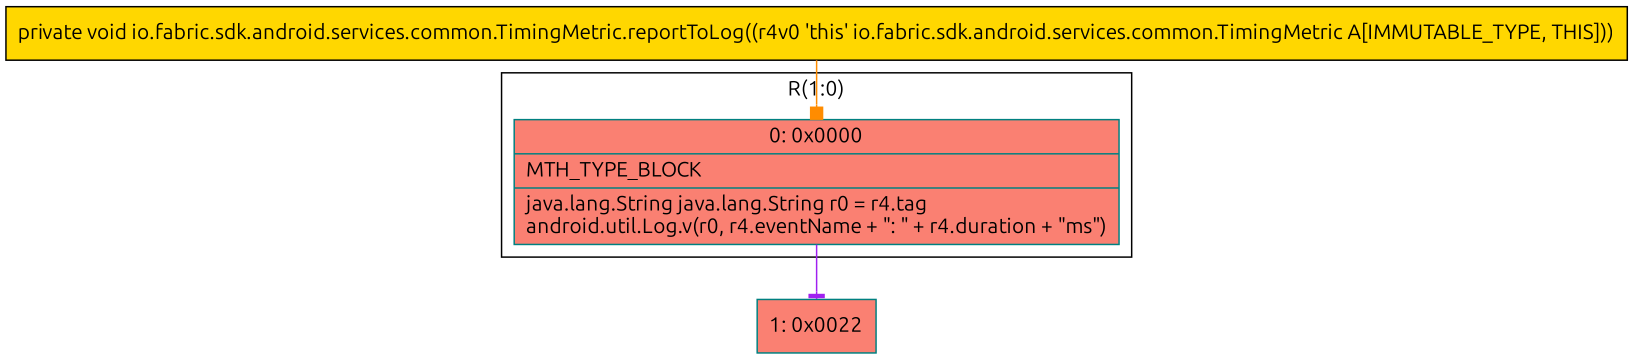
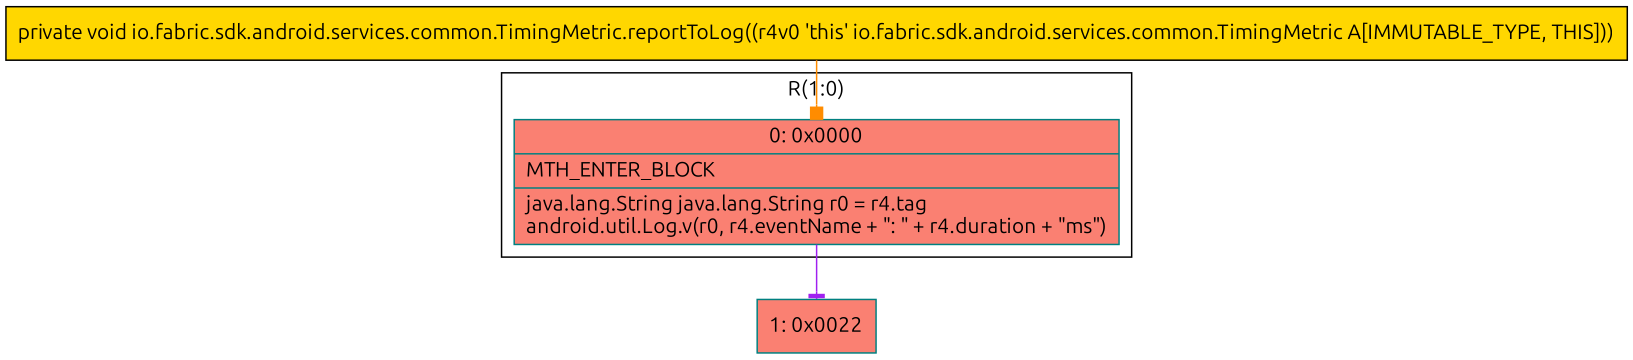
node "0: 0x0000": text "MTH_TYPE_BLOCK" -> "MTH_ENTER_BLOCK"
